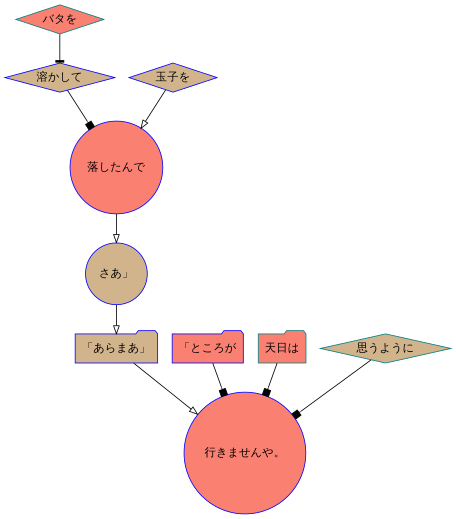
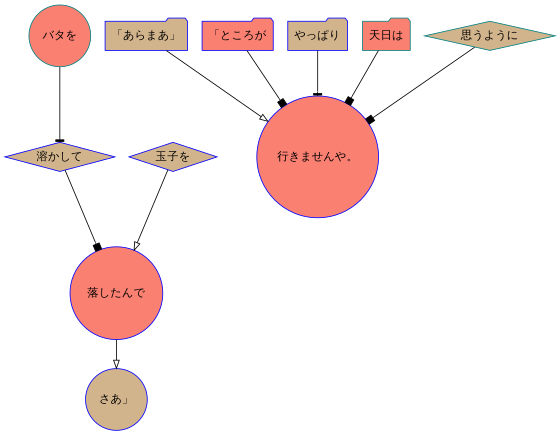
node "バタを": shape diamond -> circle
node "やっぱり": added
edge "さあ」" -> "「あらまあ」": removed
